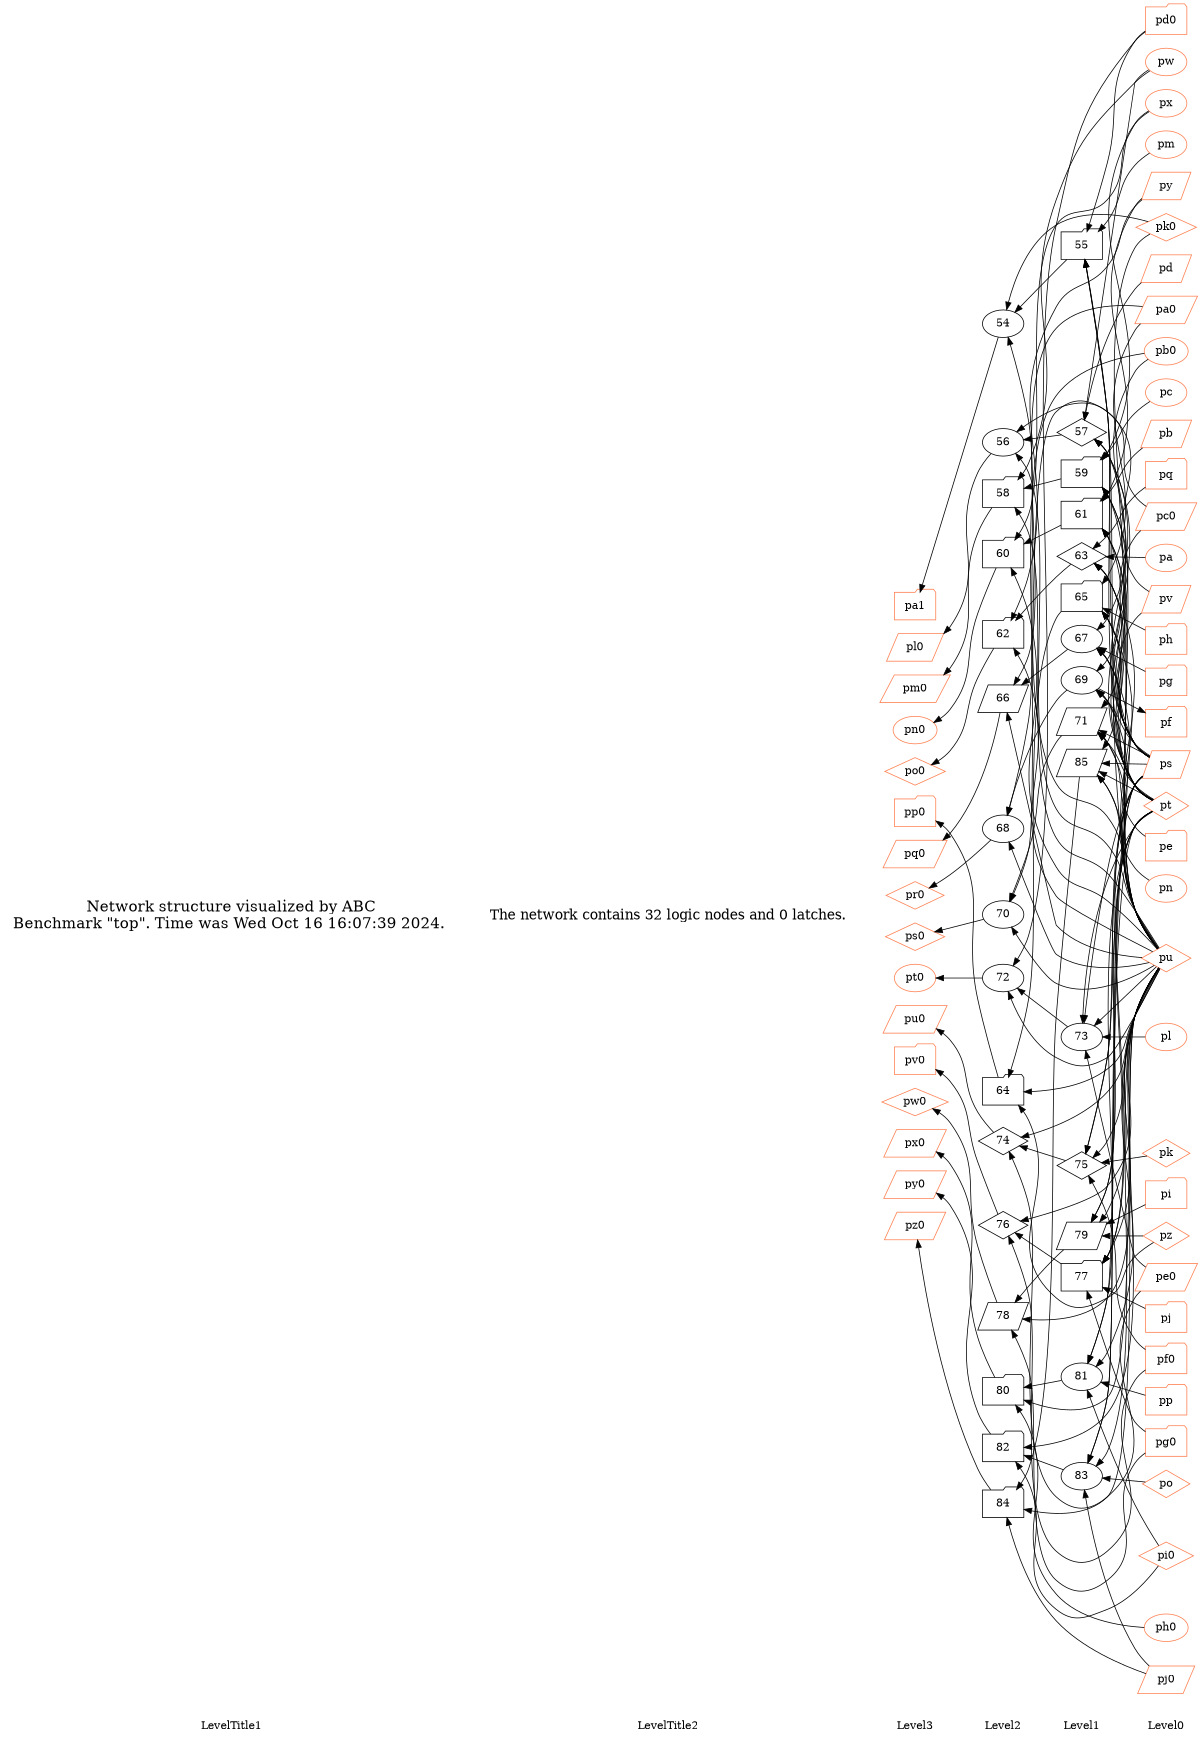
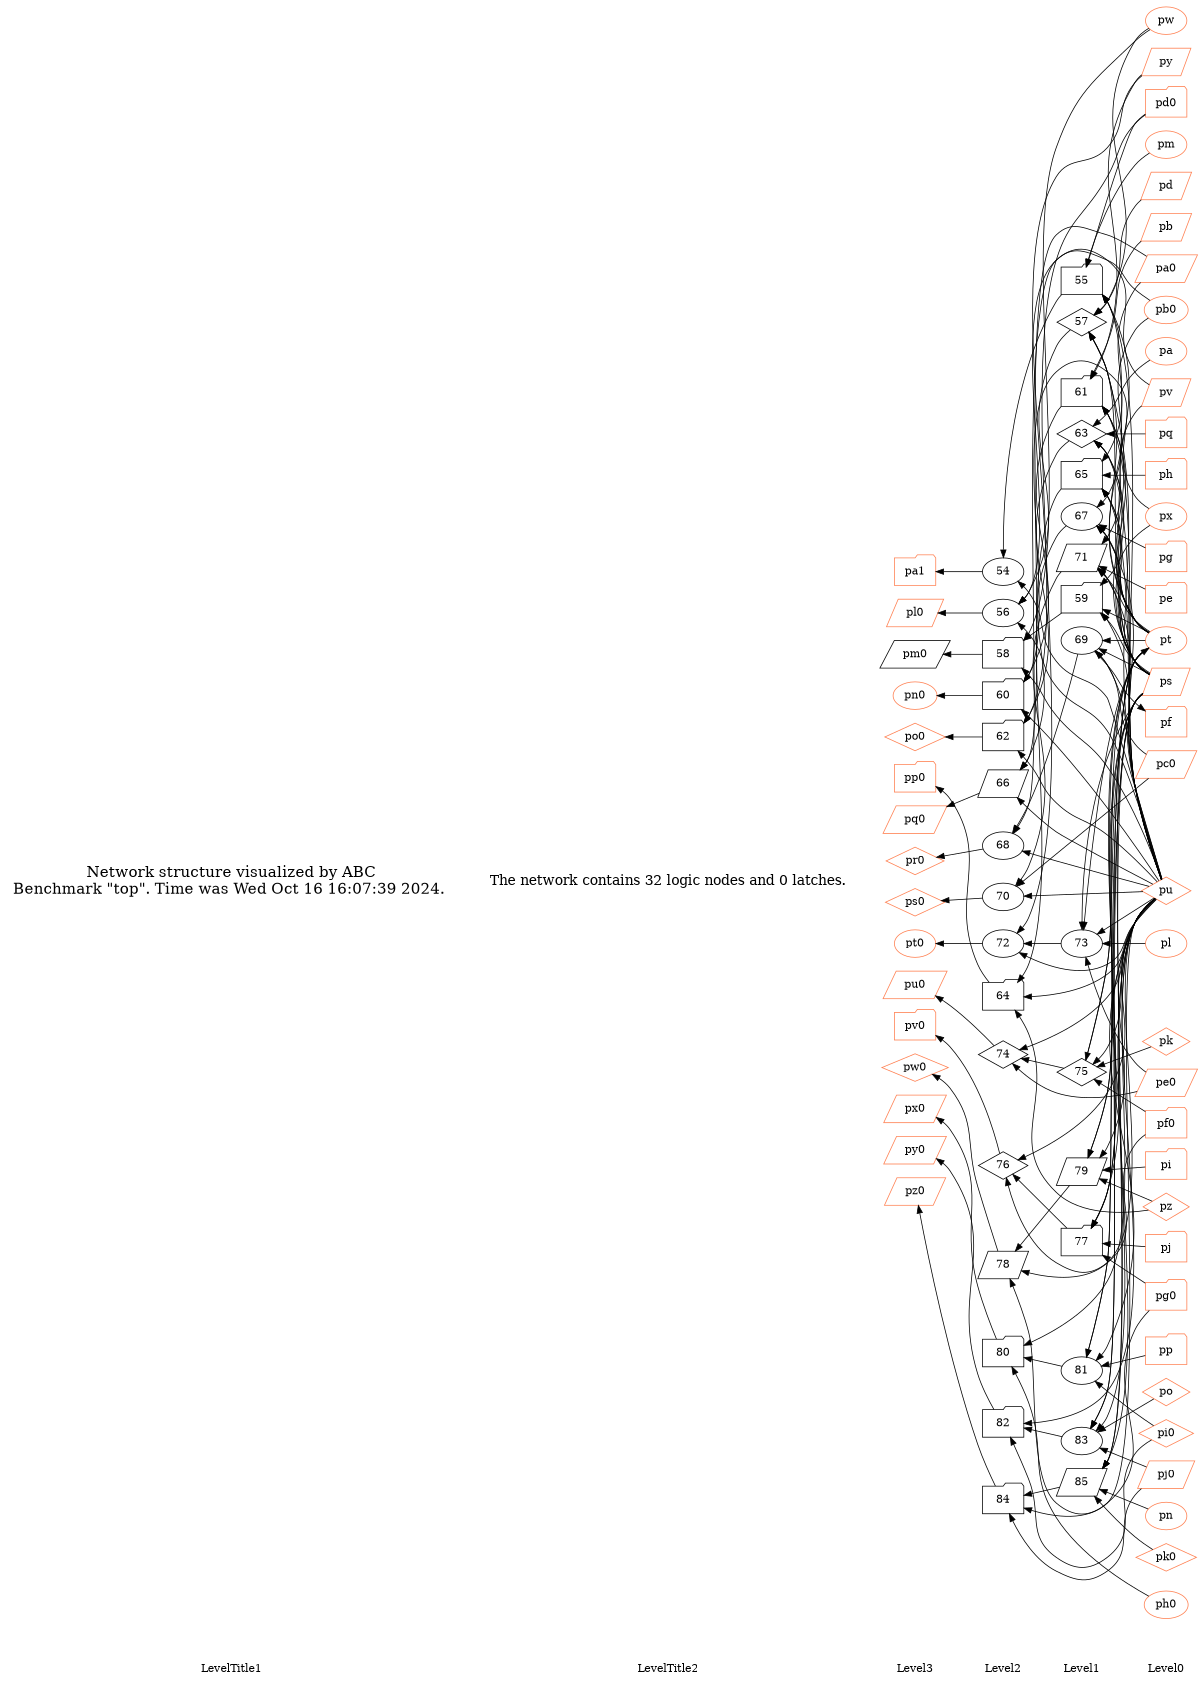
edge "pk0" -> "54": removed
node "pc": removed
node "pm0": color coral -> black
node "pt": shape diamond -> ellipse
edge "pt" -> "75": reversed
